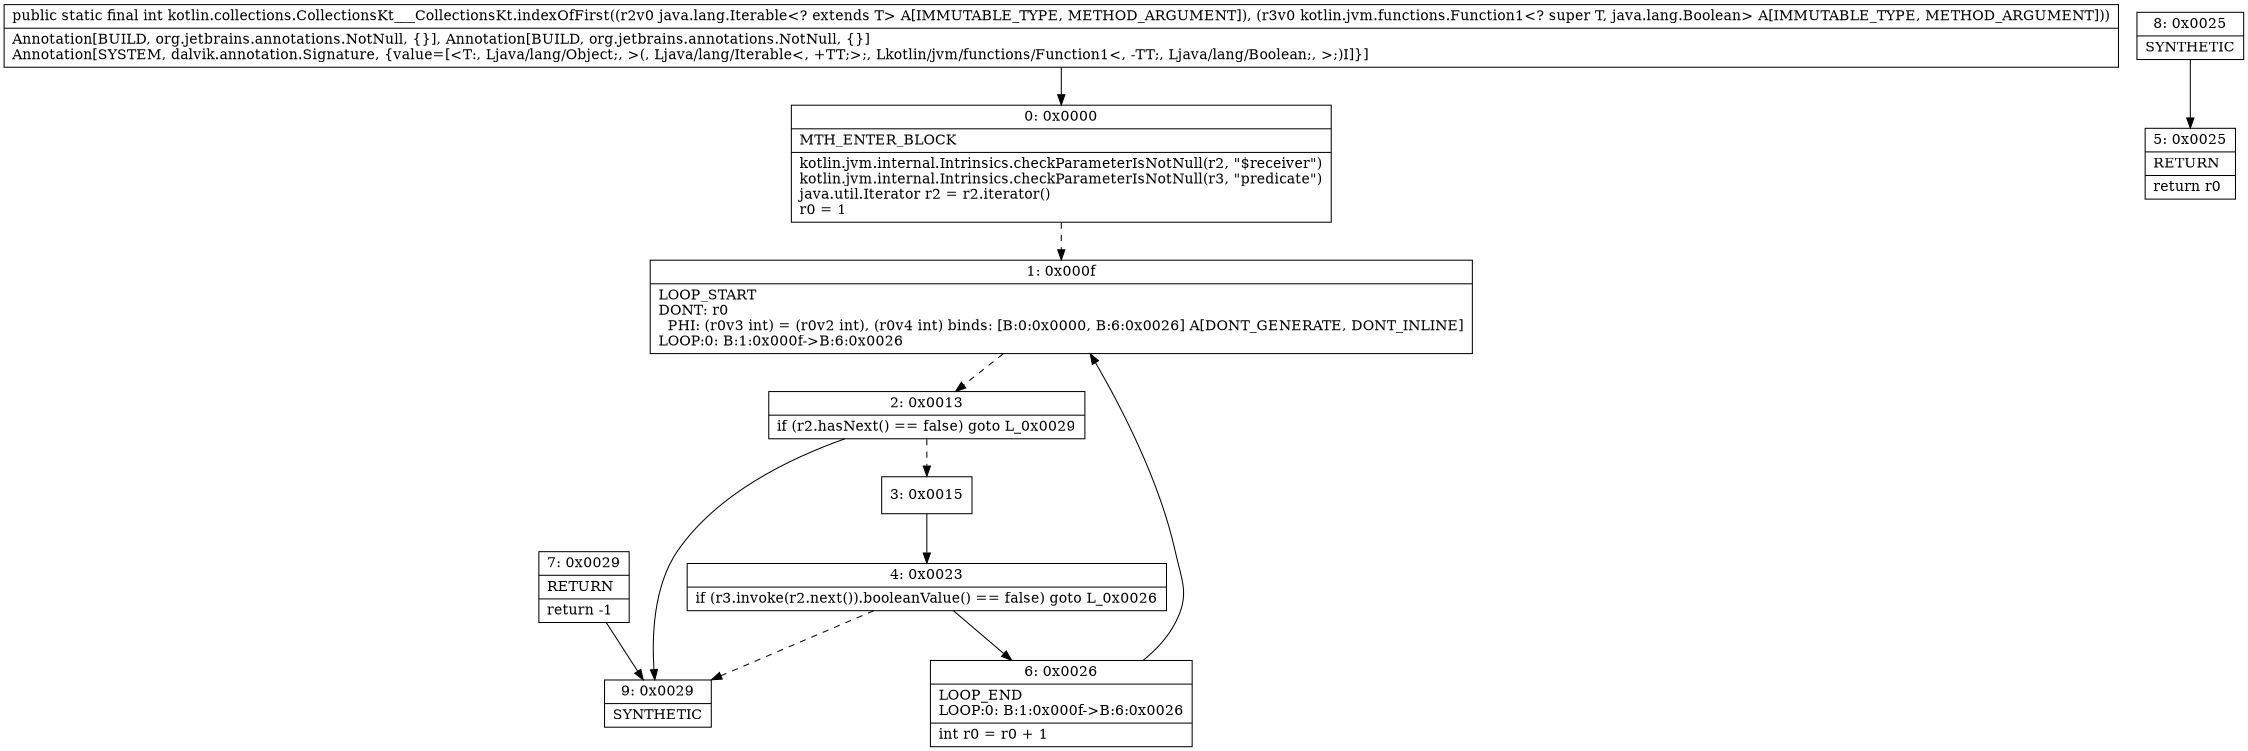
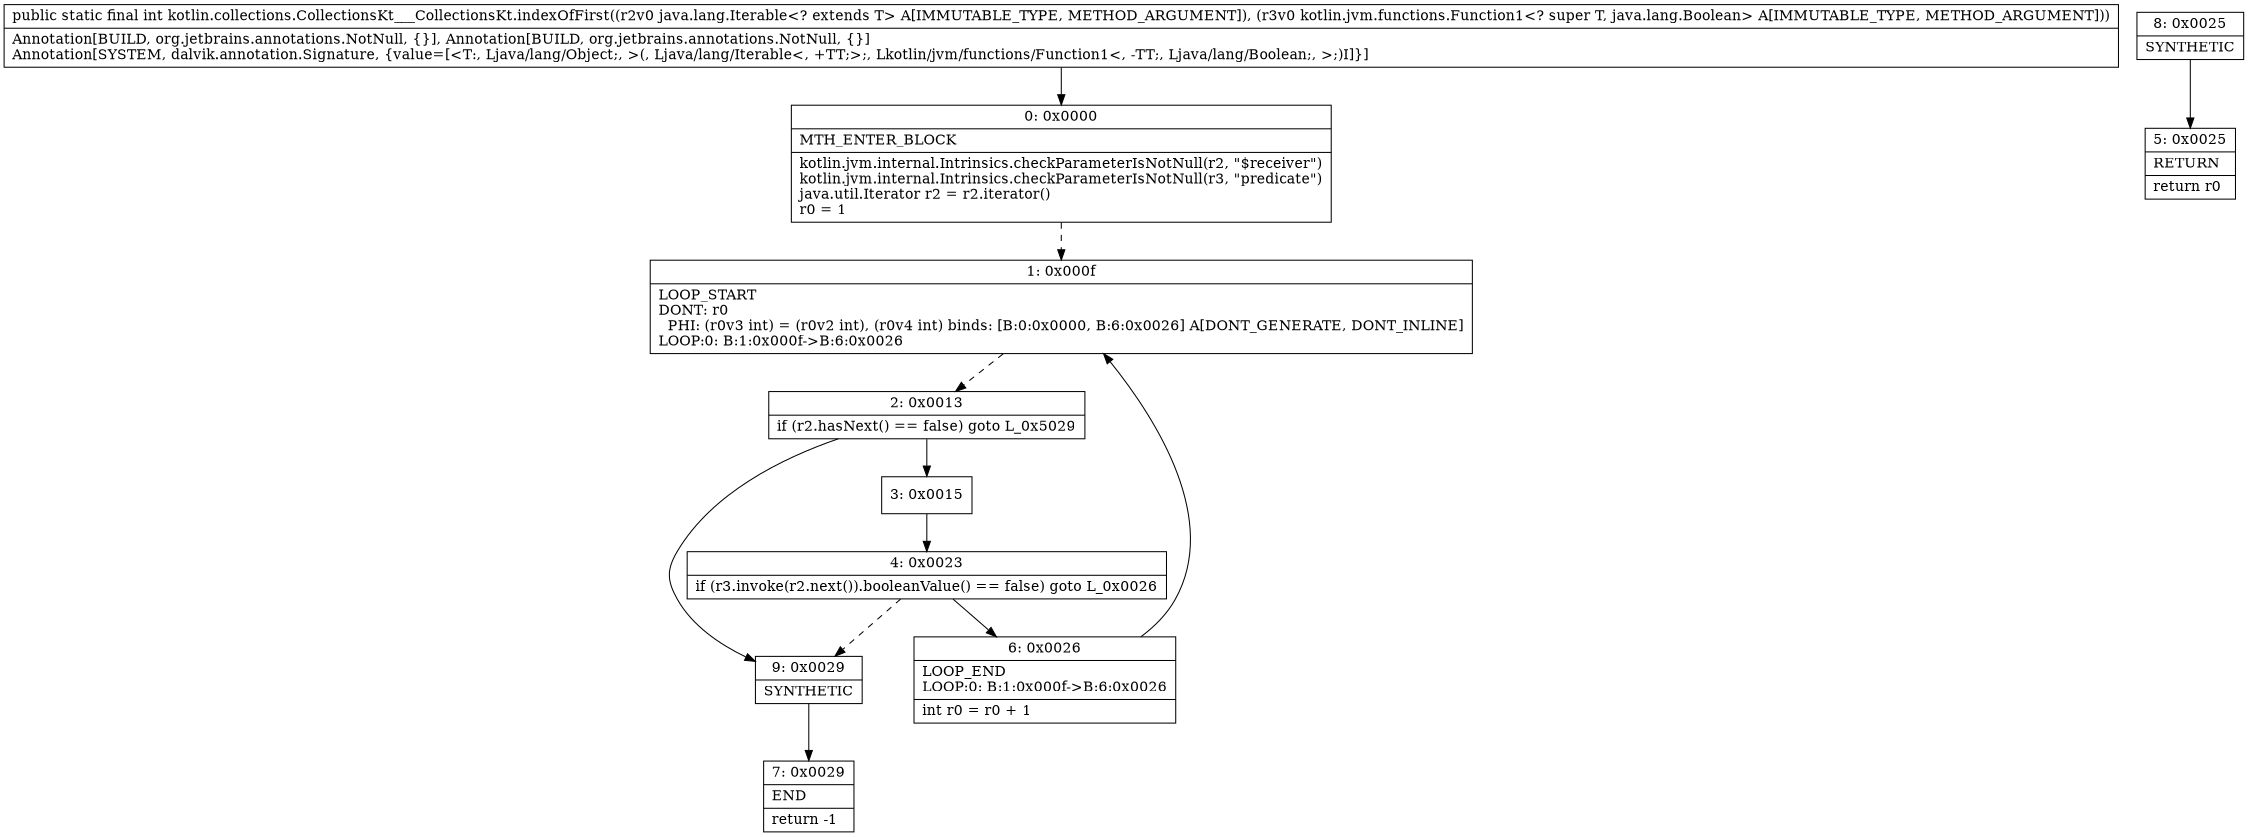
node "2: 0x0013": text "if (r2.hasNext() == false) goto L_0x0029" -> "if (r2.hasNext() == false) goto L_0x5029"
edge "2: 0x0013" -> "3: 0x0015": style dashed -> solid
node "7: 0x0029": text "RETURN" -> "END"
edge "7: 0x0029" -> "9: 0x0029": reversed
